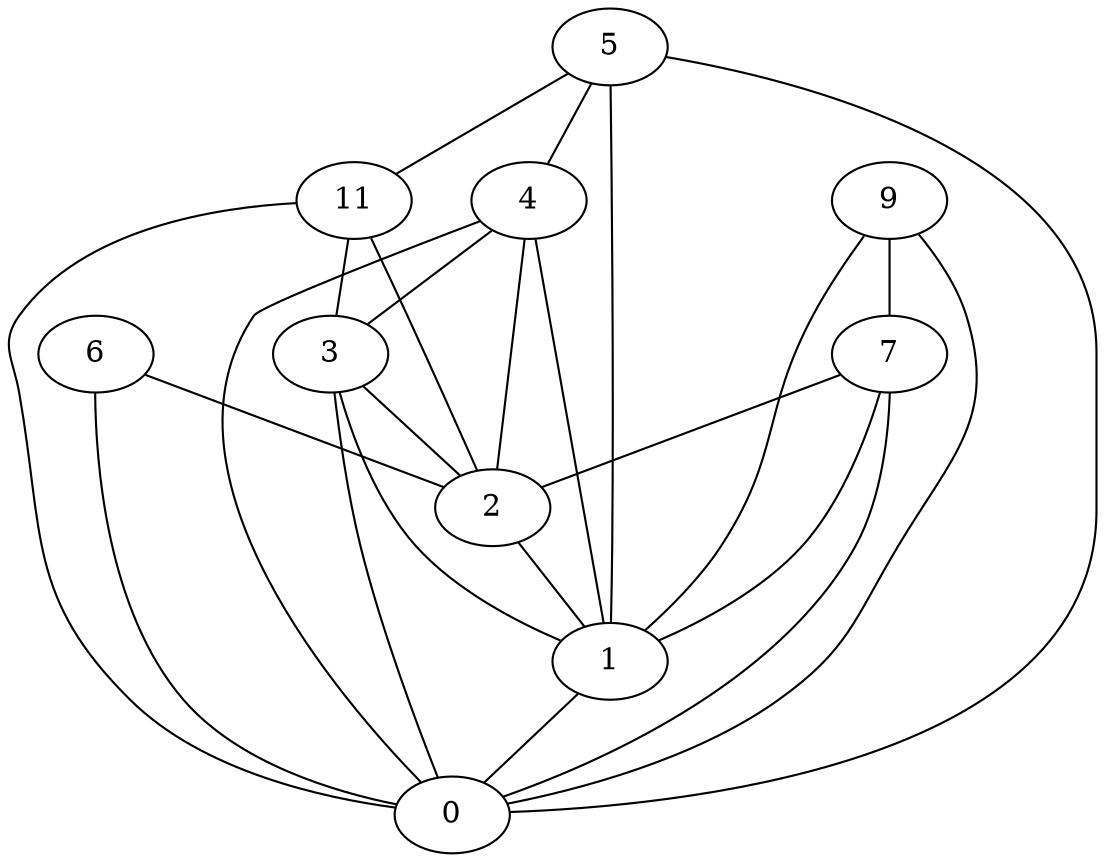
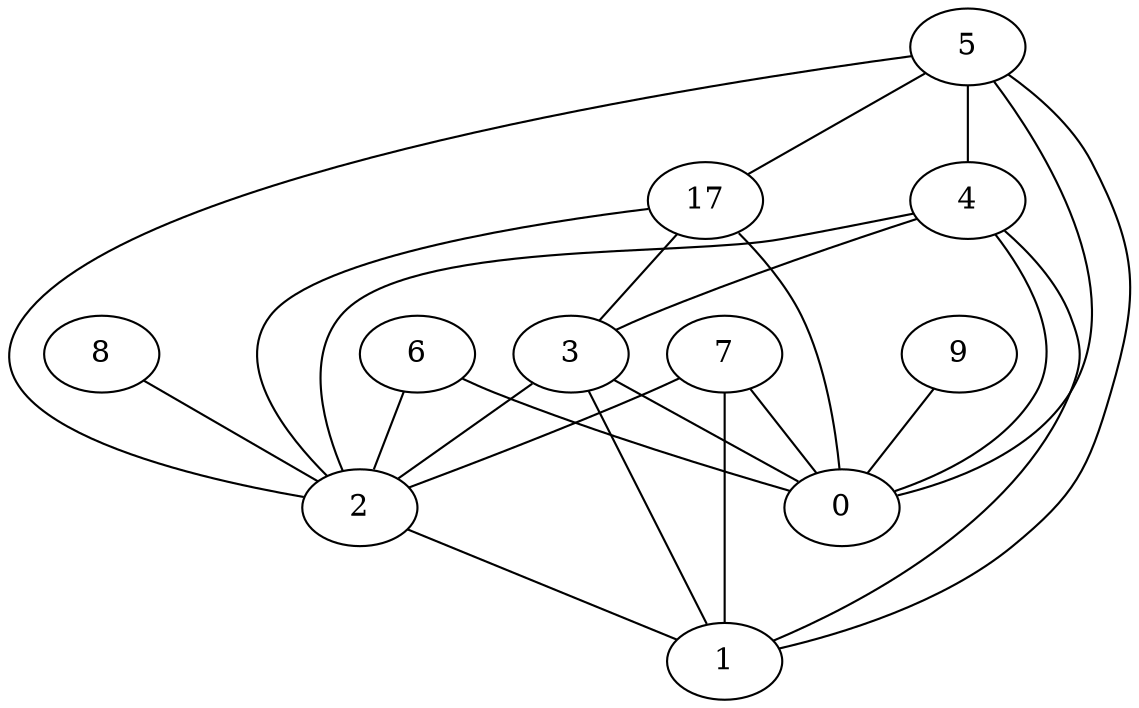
edge "5" -- "2": added
node "11": label "11" -> "17"
edge "9" -- "7": removed
node "8": added
edge "9" -- "1": removed
edge "1" -- "0": removed
